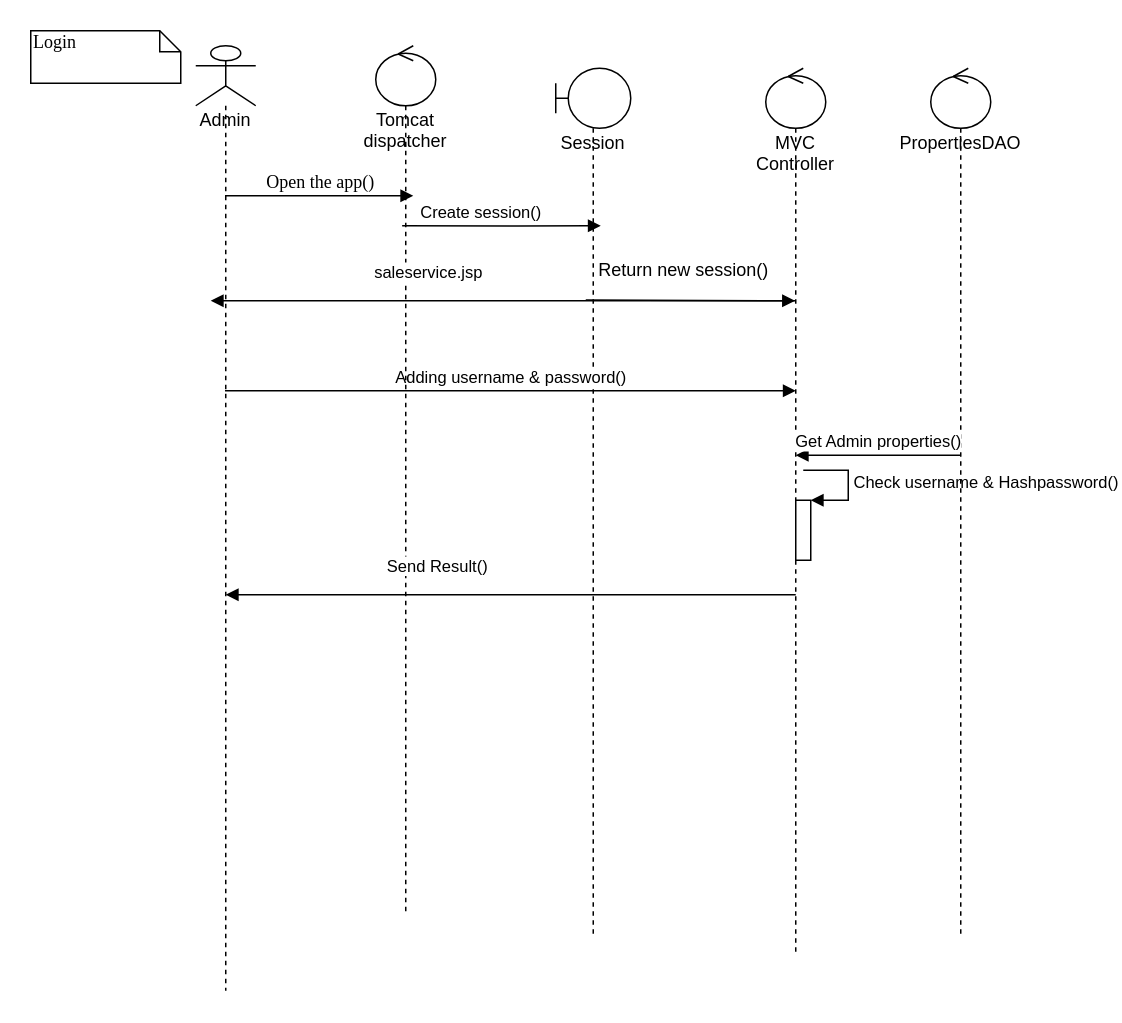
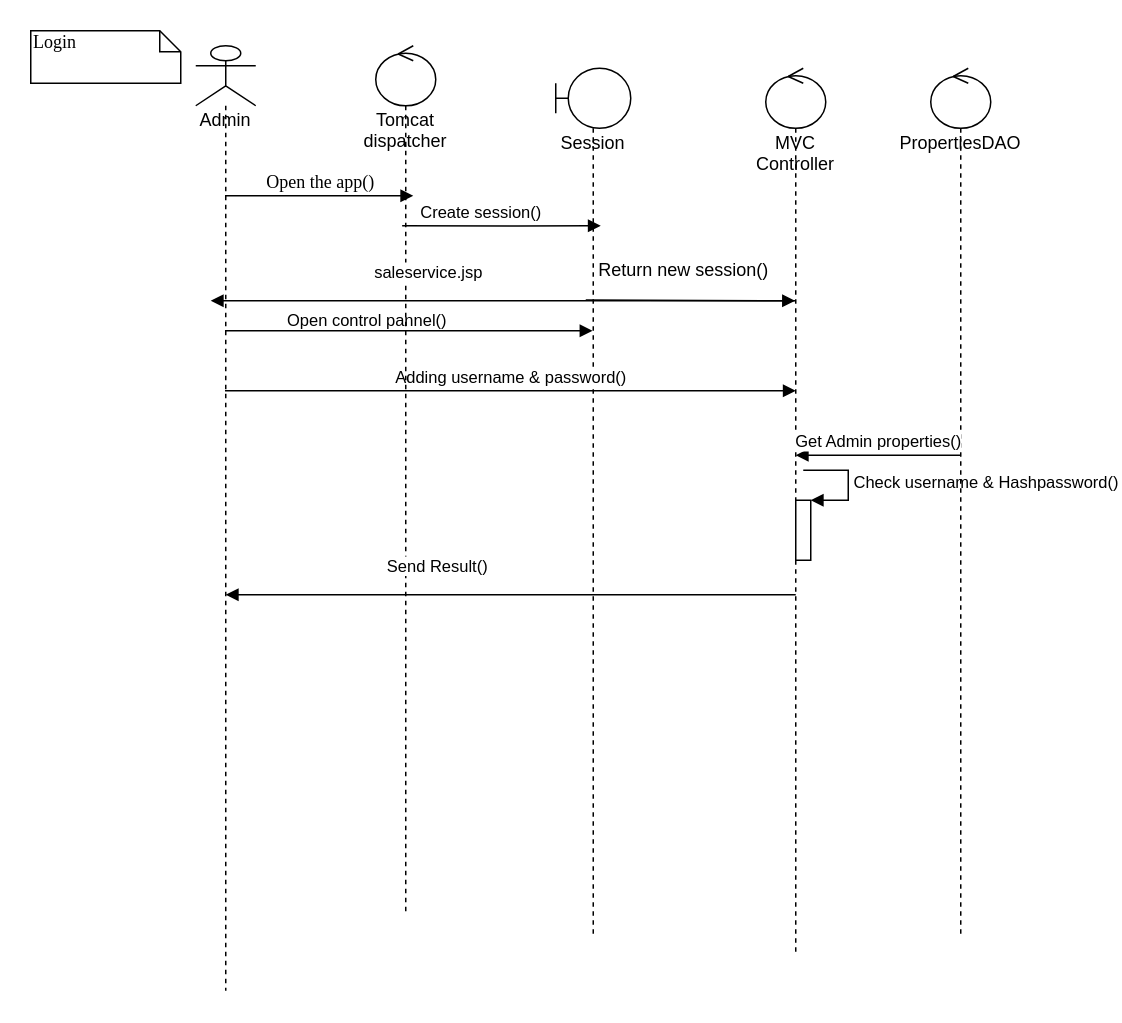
edge "Admin" -> "Session": added, label "Open control pannel()"
